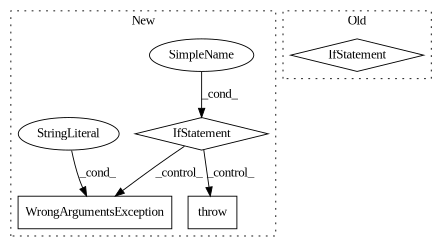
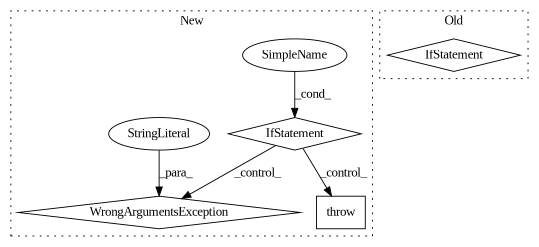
edge "StringLiteral" -> "WrongArgumentsException": label "_cond_" -> "_para_"
node "WrongArgumentsException": shape box -> diamond
